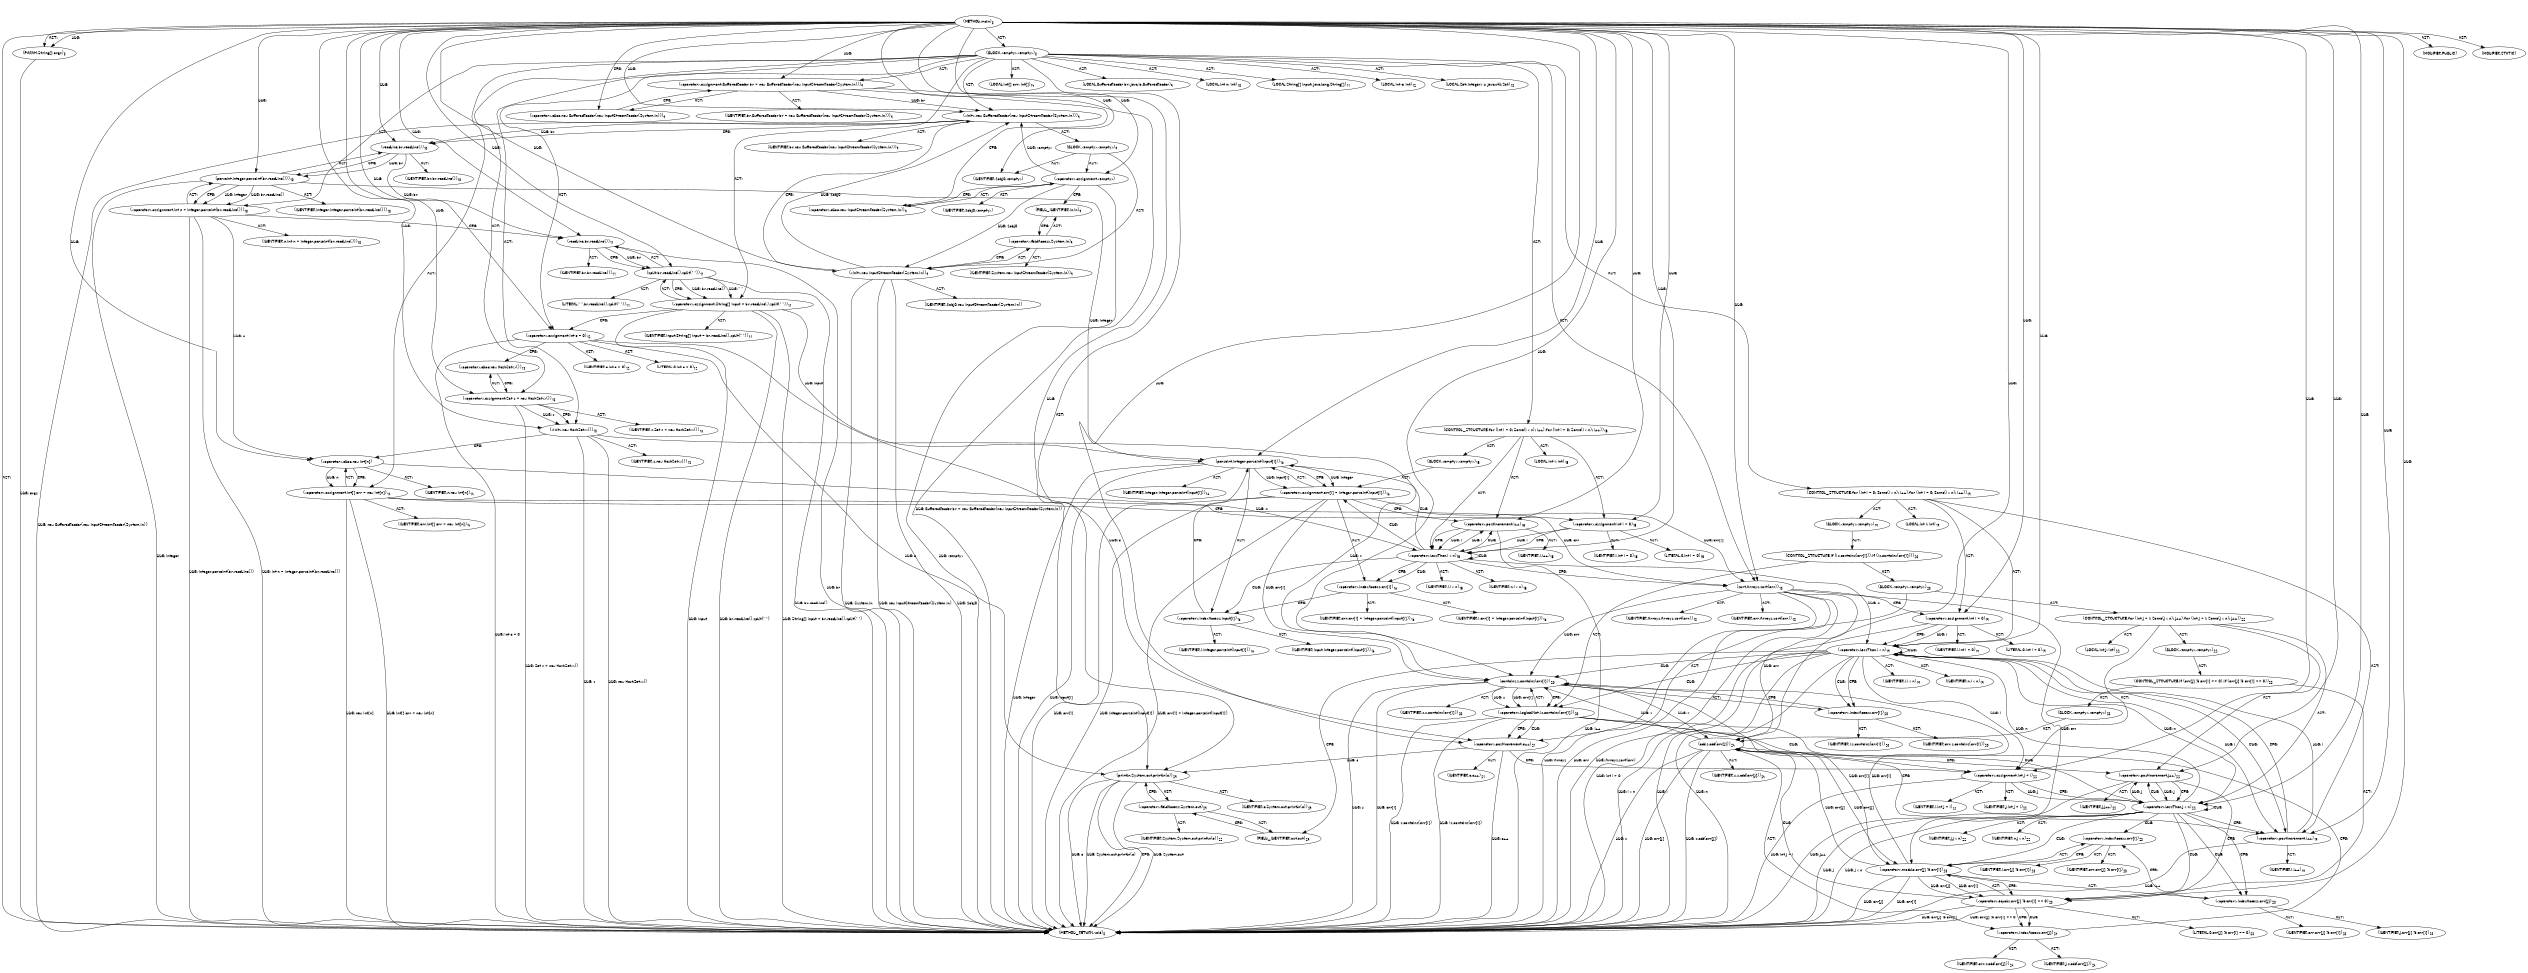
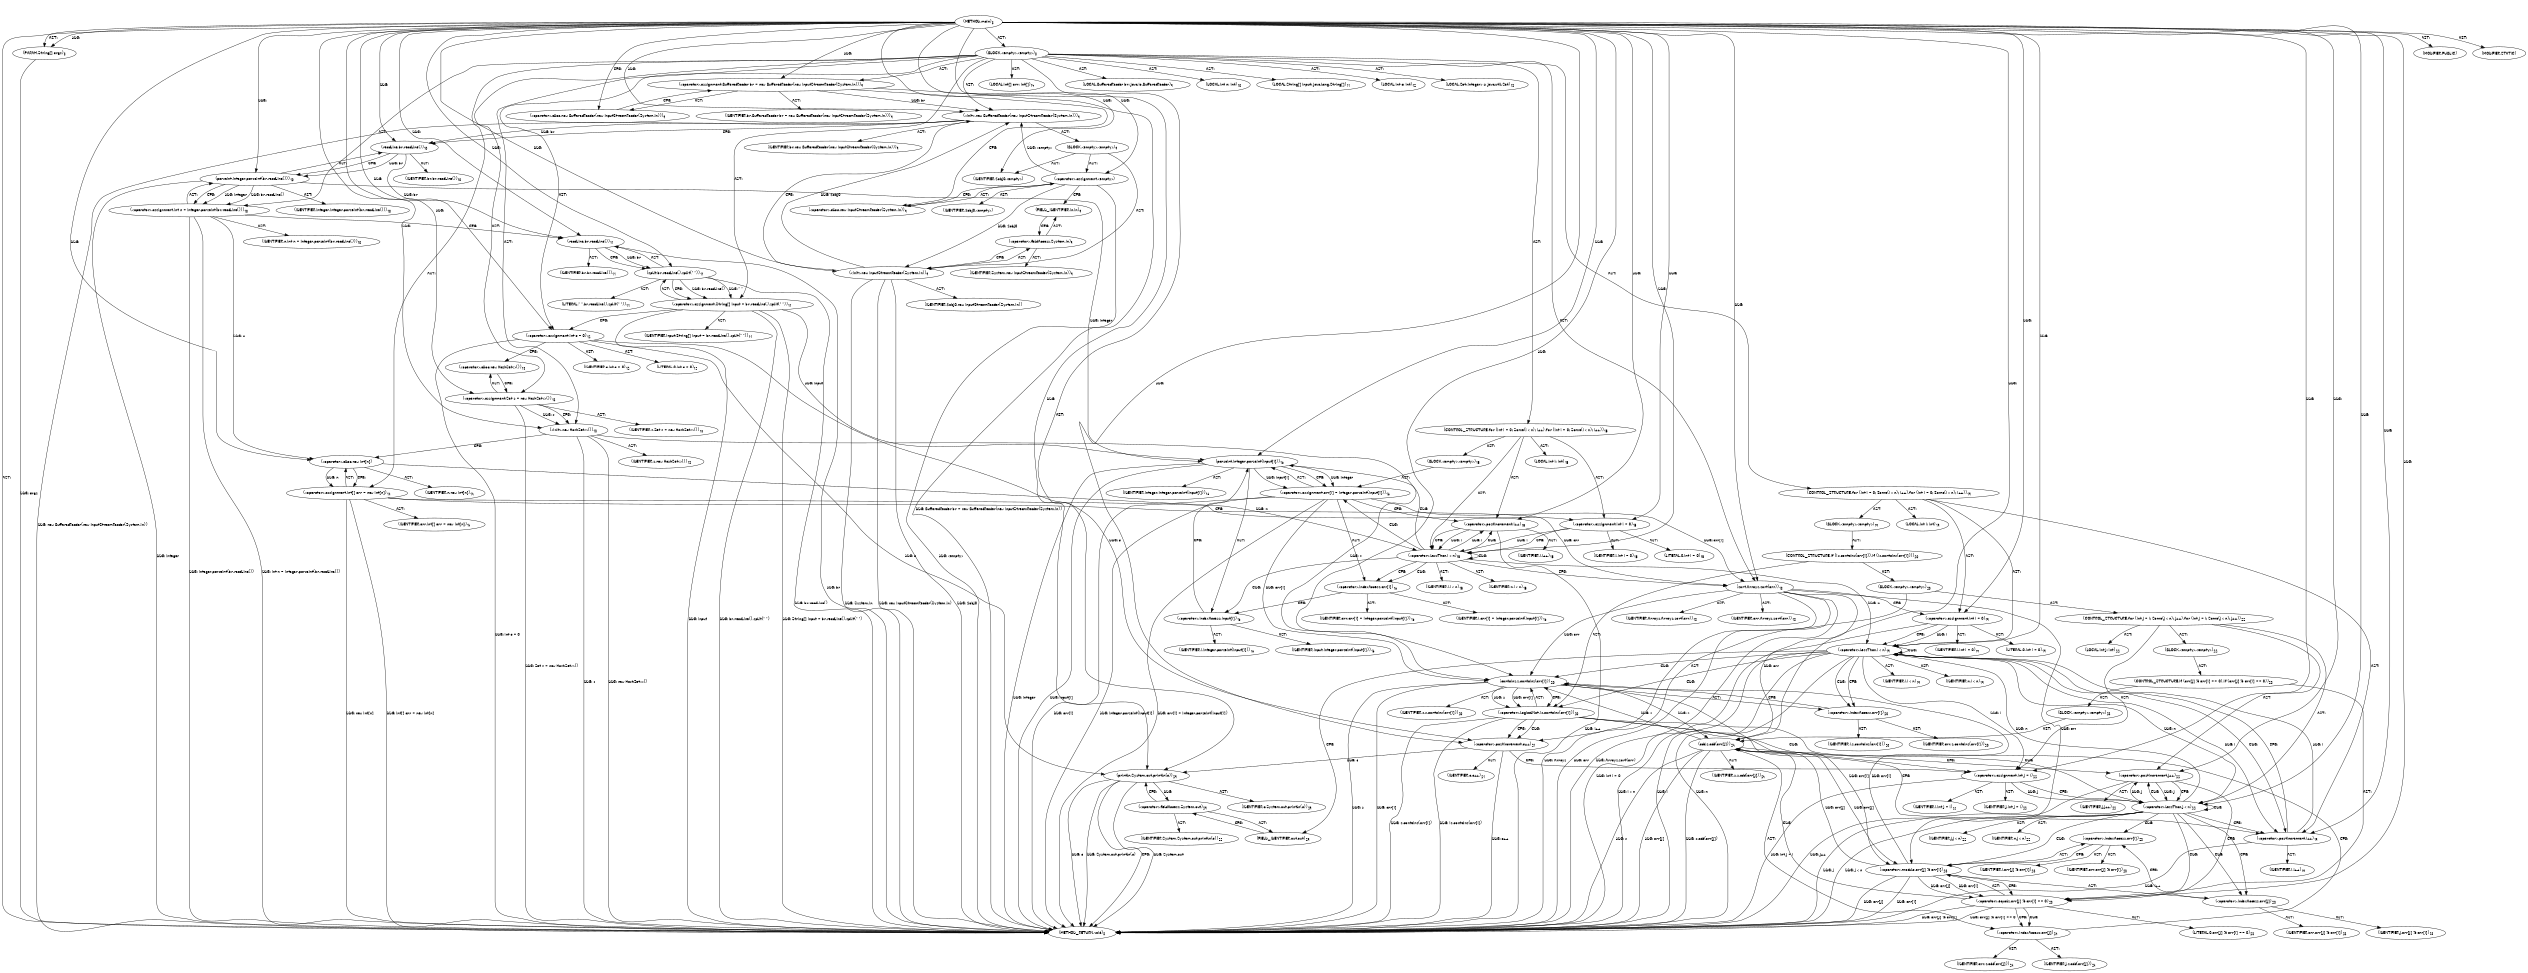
edge "(println,System.out.println(c))" -> "(<operator>.fieldAccess,System.out)": label "AST: " -> "DDG: "
